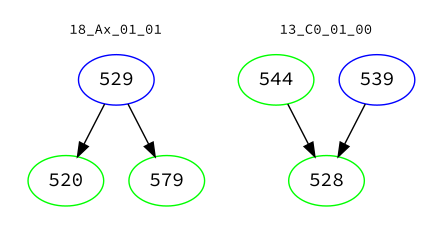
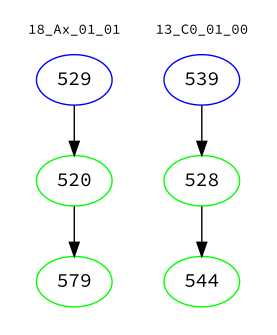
edge "529" -> "579": now "520" -> "579"
edge "544" -> "528": reversed
